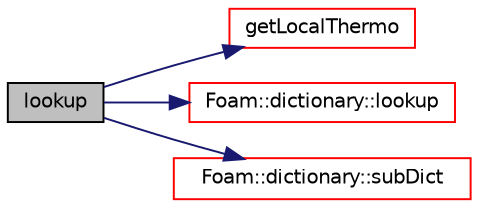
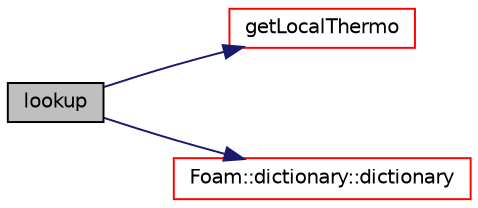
node "Foam::dictionary::lookup": removed
node "Foam::dictionary::subDict": label "Foam::dictionary::subDict" -> "Foam::dictionary::dictionary"
